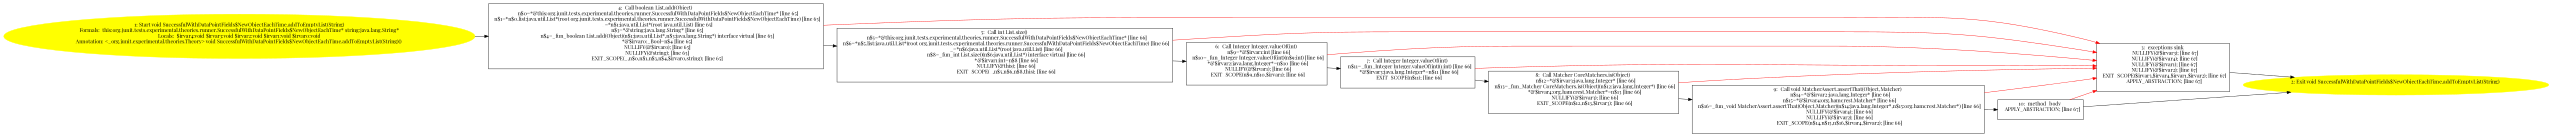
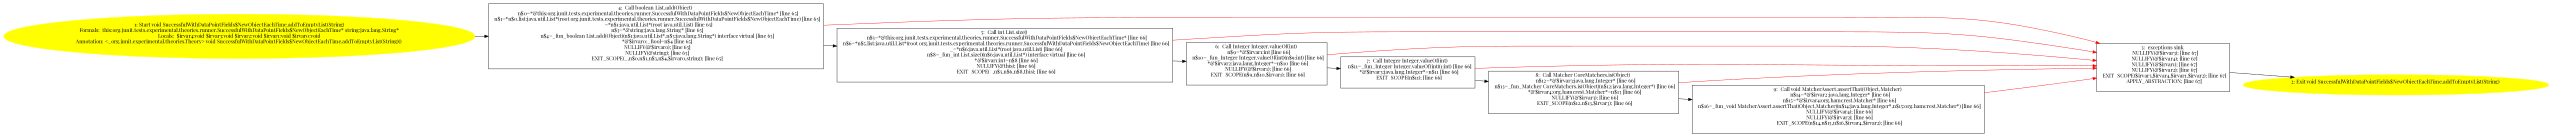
node "10:  method_body APPLY_ABSTRACTION; [line 67]": removed
